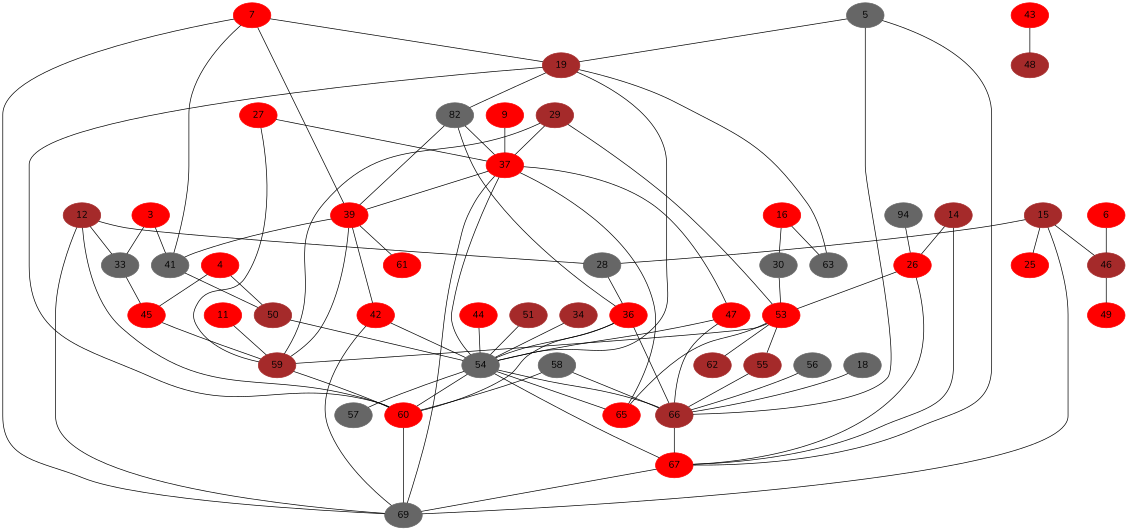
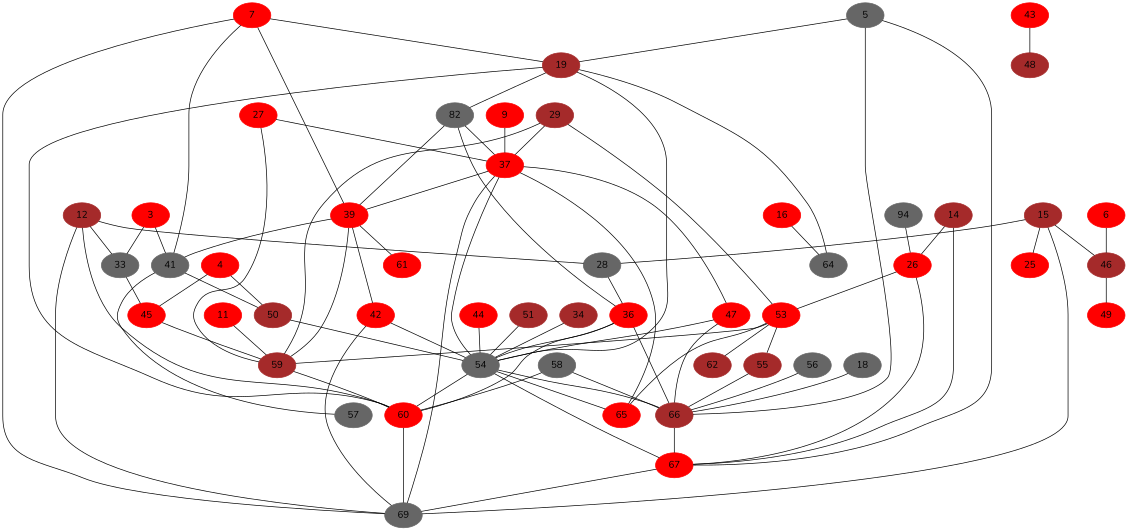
node "30": removed
node "63": label "63" -> "64"
edge "54" -- "57": now "41" -- "57"
